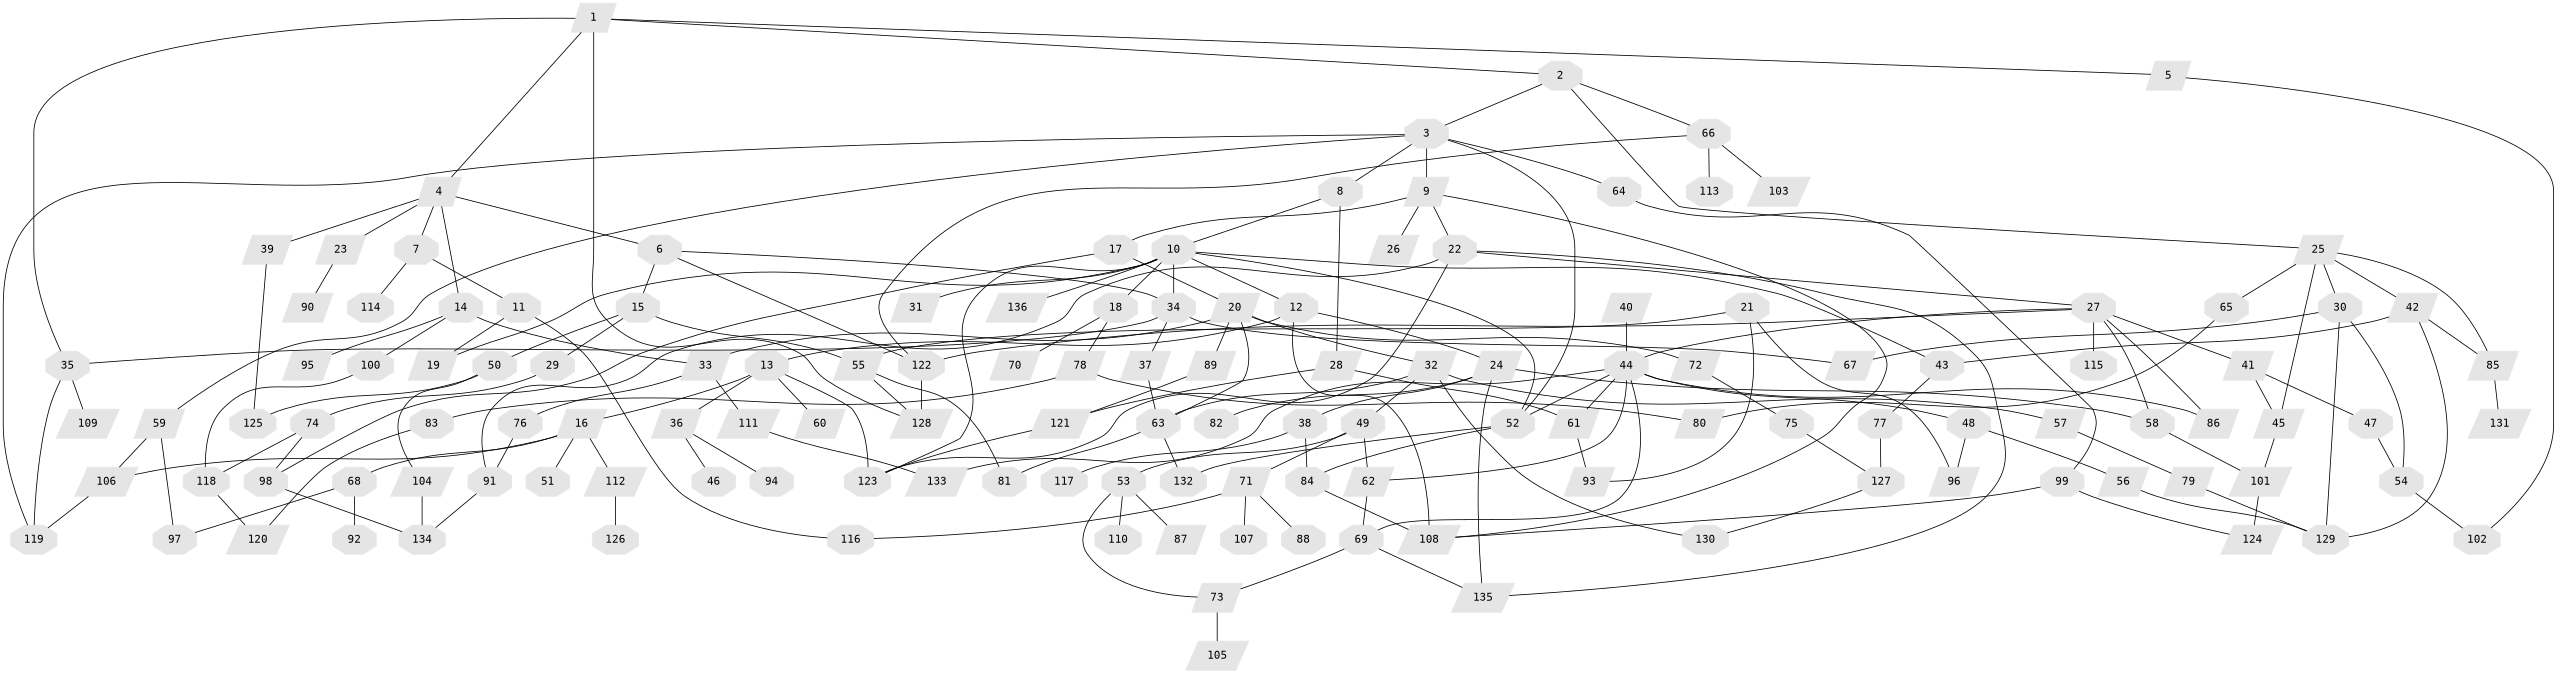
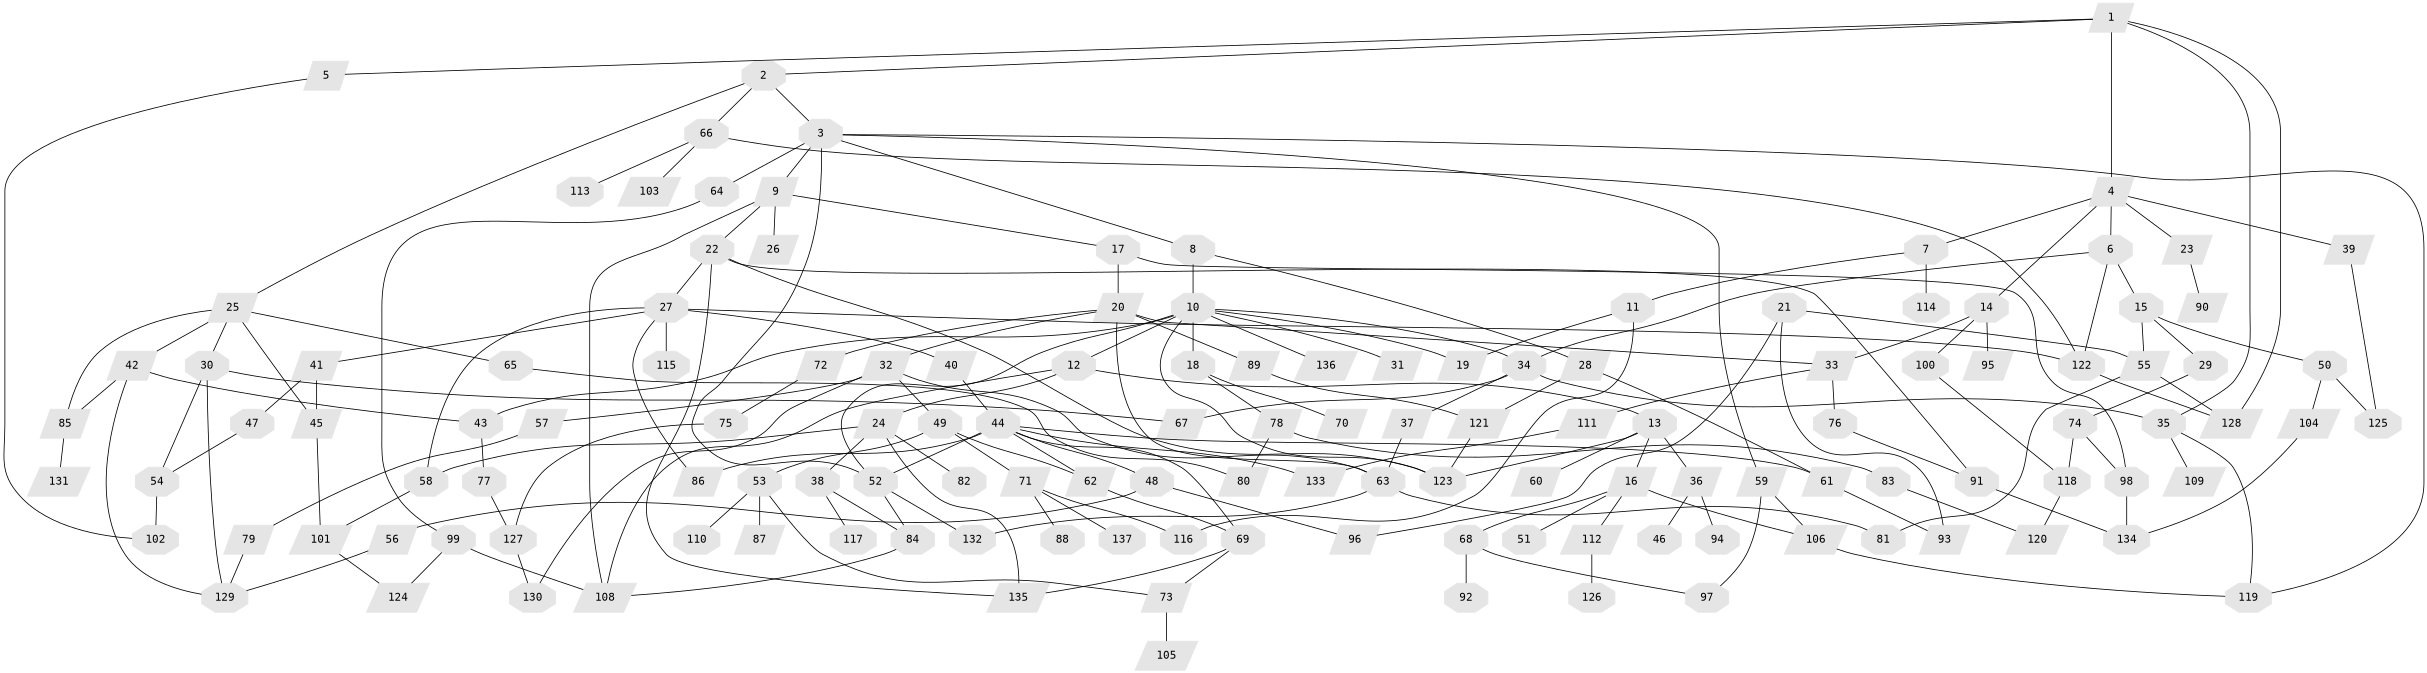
edge "27" -- "44": now "27" -- "40"
node "107": label "107" -> "137"
